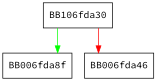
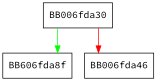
node "BB106fda30": label "BB106fda30" -> "BB006fda30"
node "BB006fda8f": label "BB006fda8f" -> "BB606fda8f"
